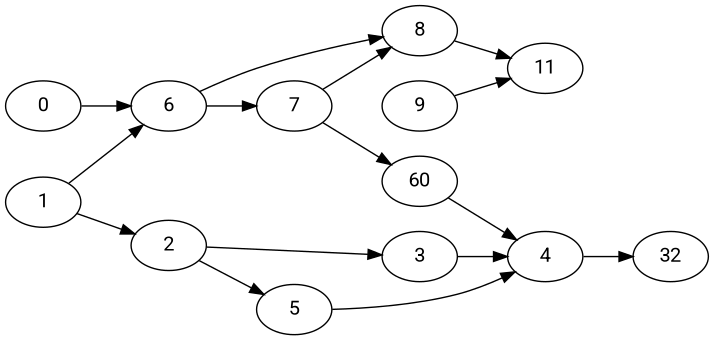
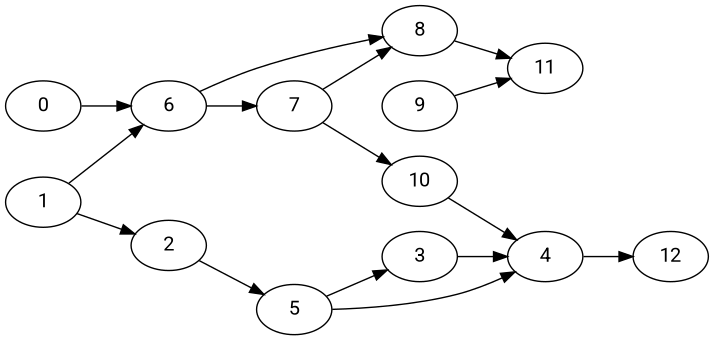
node "60": label "60" -> "10"
edge "2" -> "3": now "5" -> "3"
node "32": label "32" -> "12"
